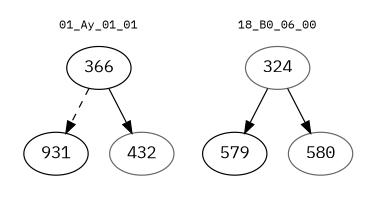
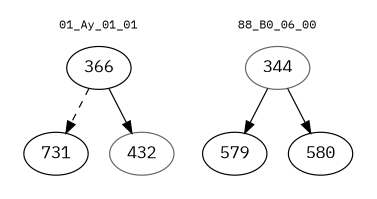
cluster "18_B0_06_00": label "18_B0_06_00" -> "88_B0_06_00"
node "324": label "324" -> "344"
node "931": label "931" -> "731"
node "580": color gray40 -> black
